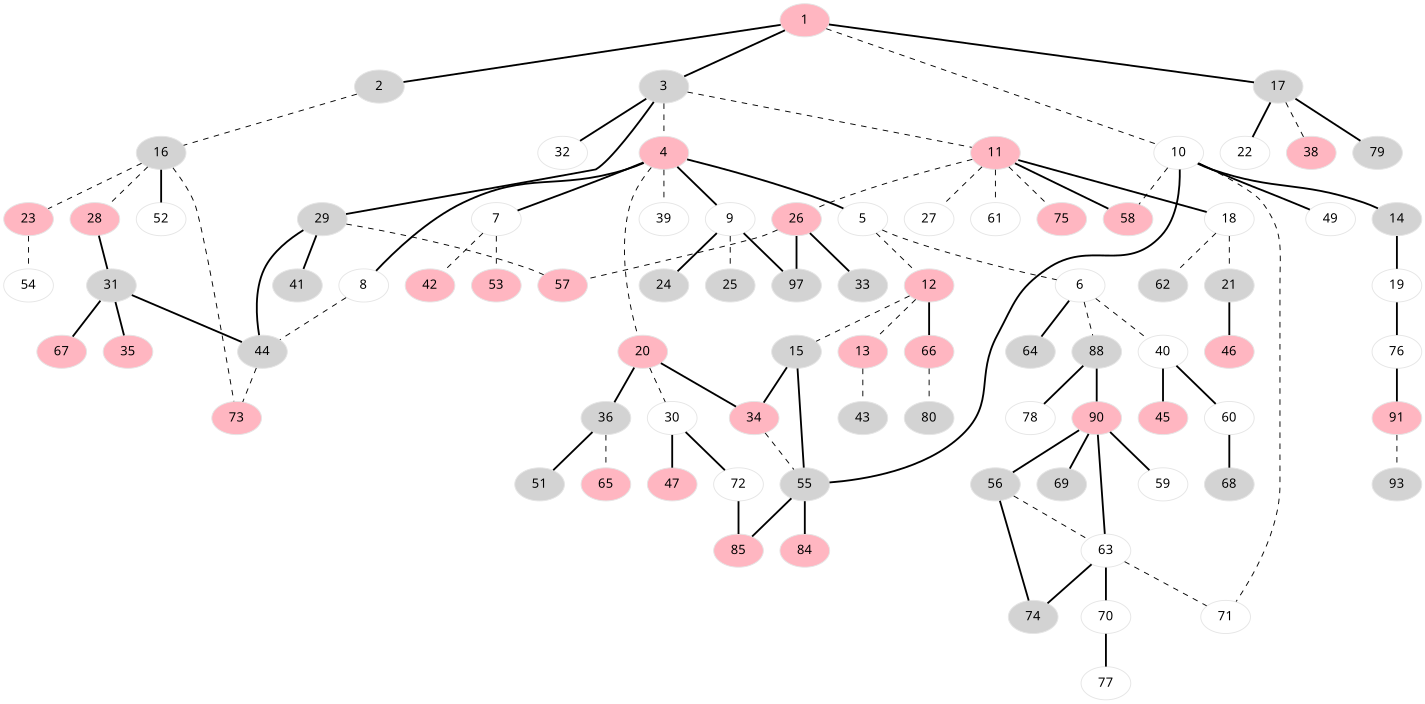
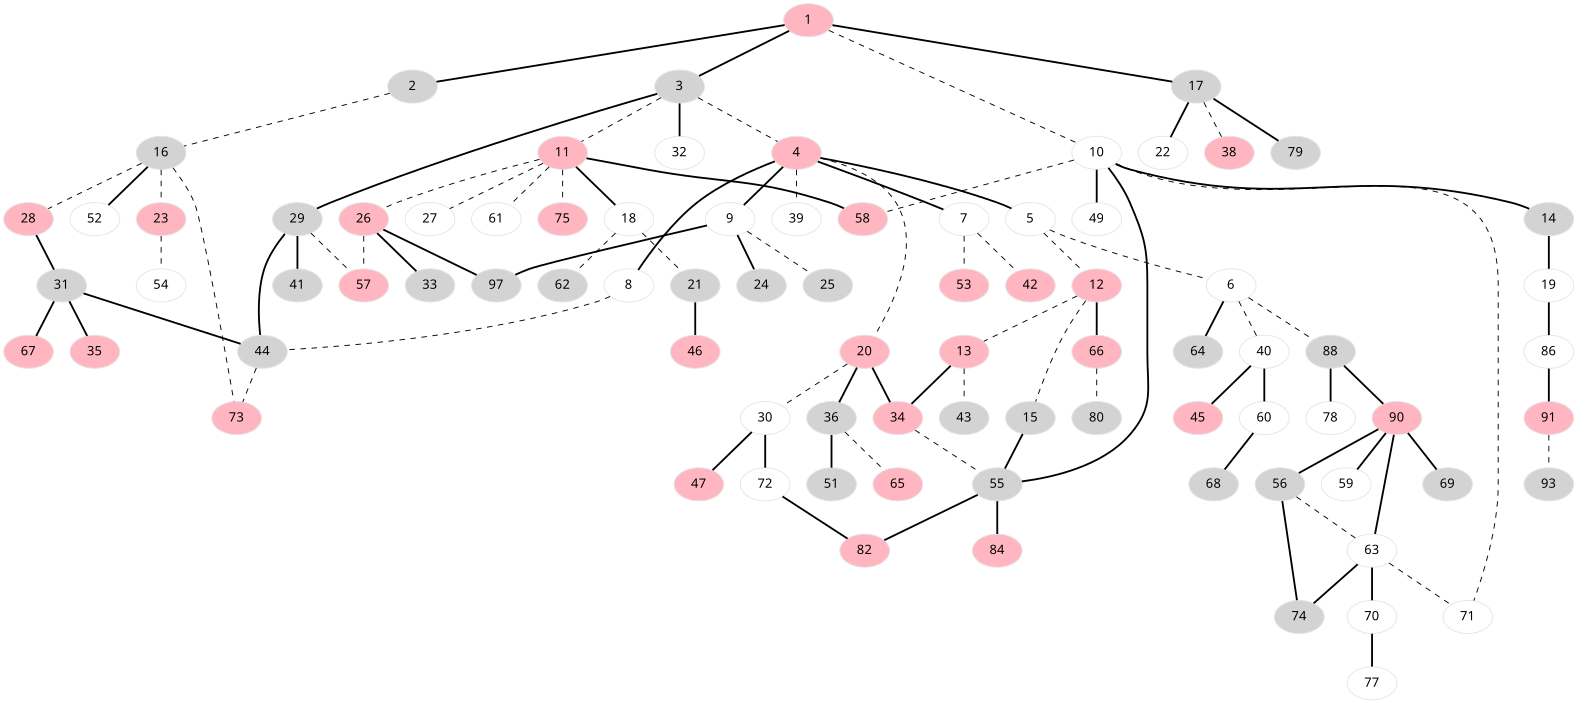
node "76": label "76" -> "86"
edge "15" -- "34": now "13" -- "34"
node "85": label "85" -> "82"
